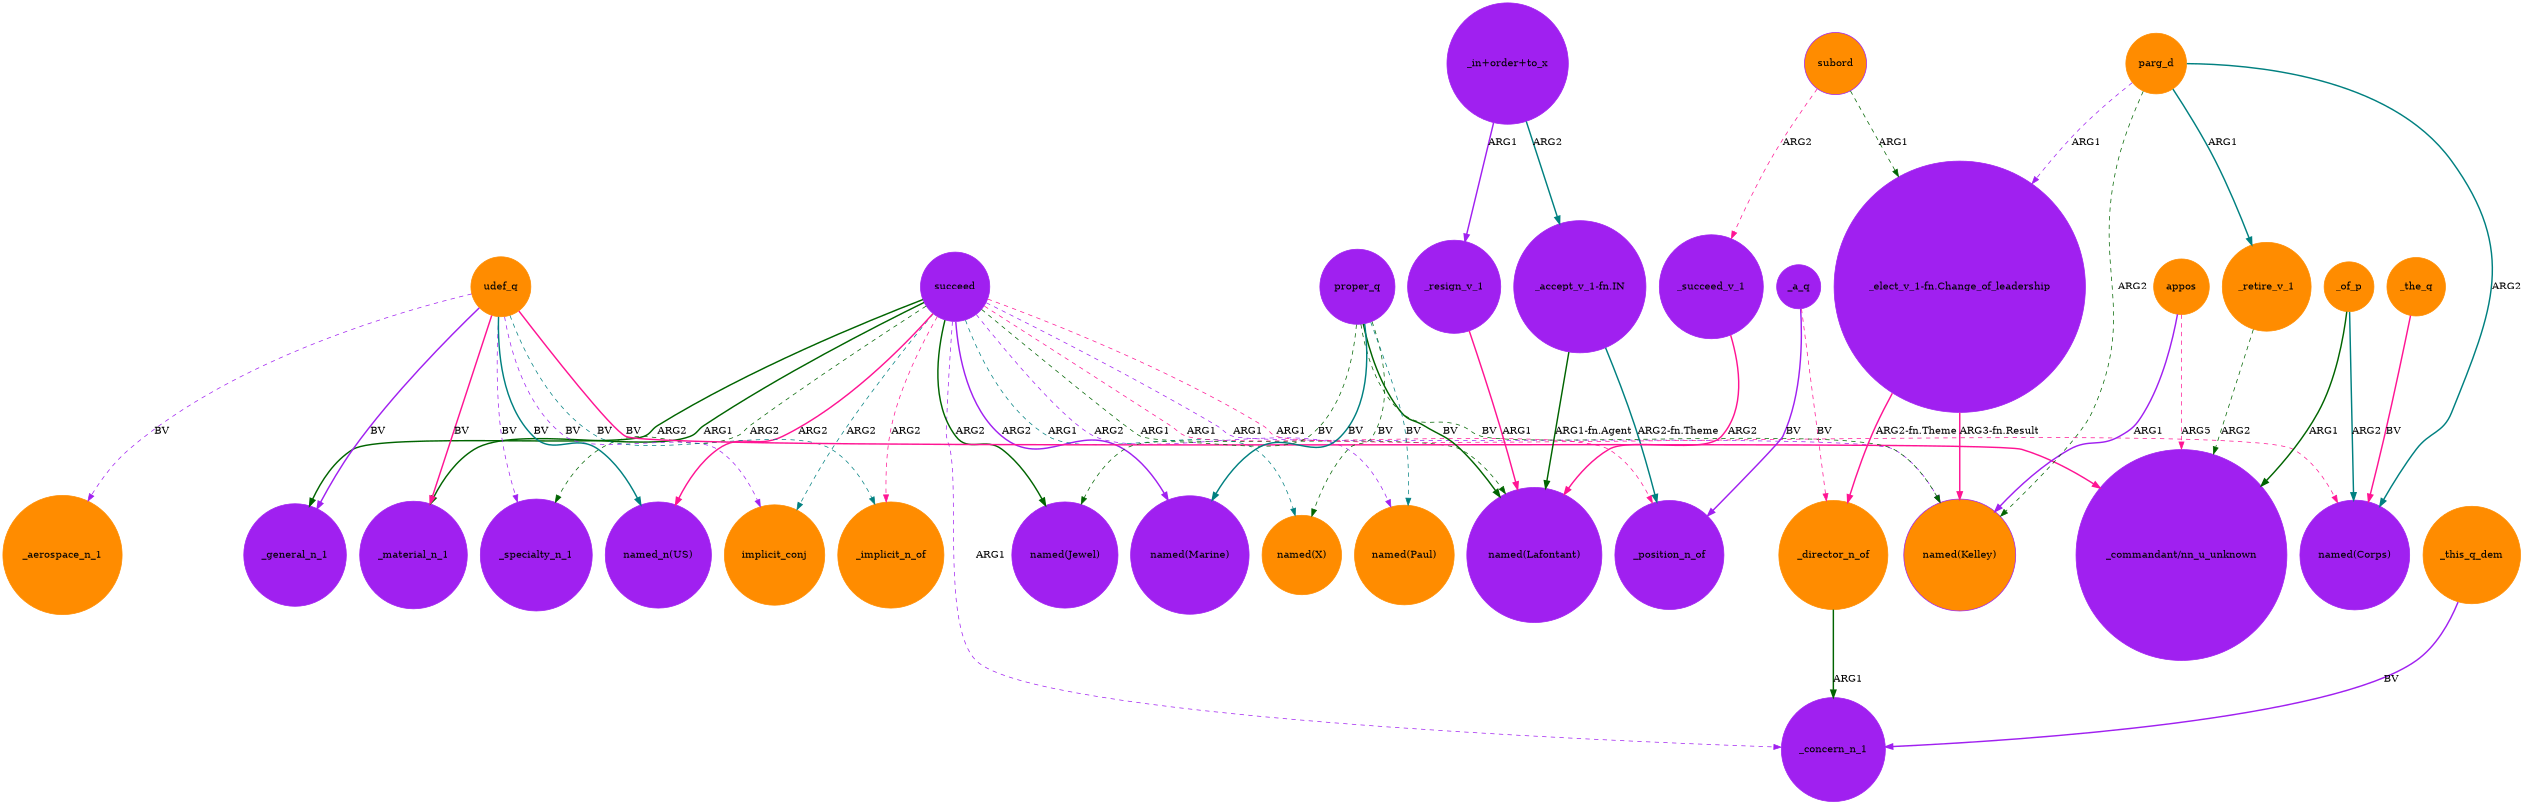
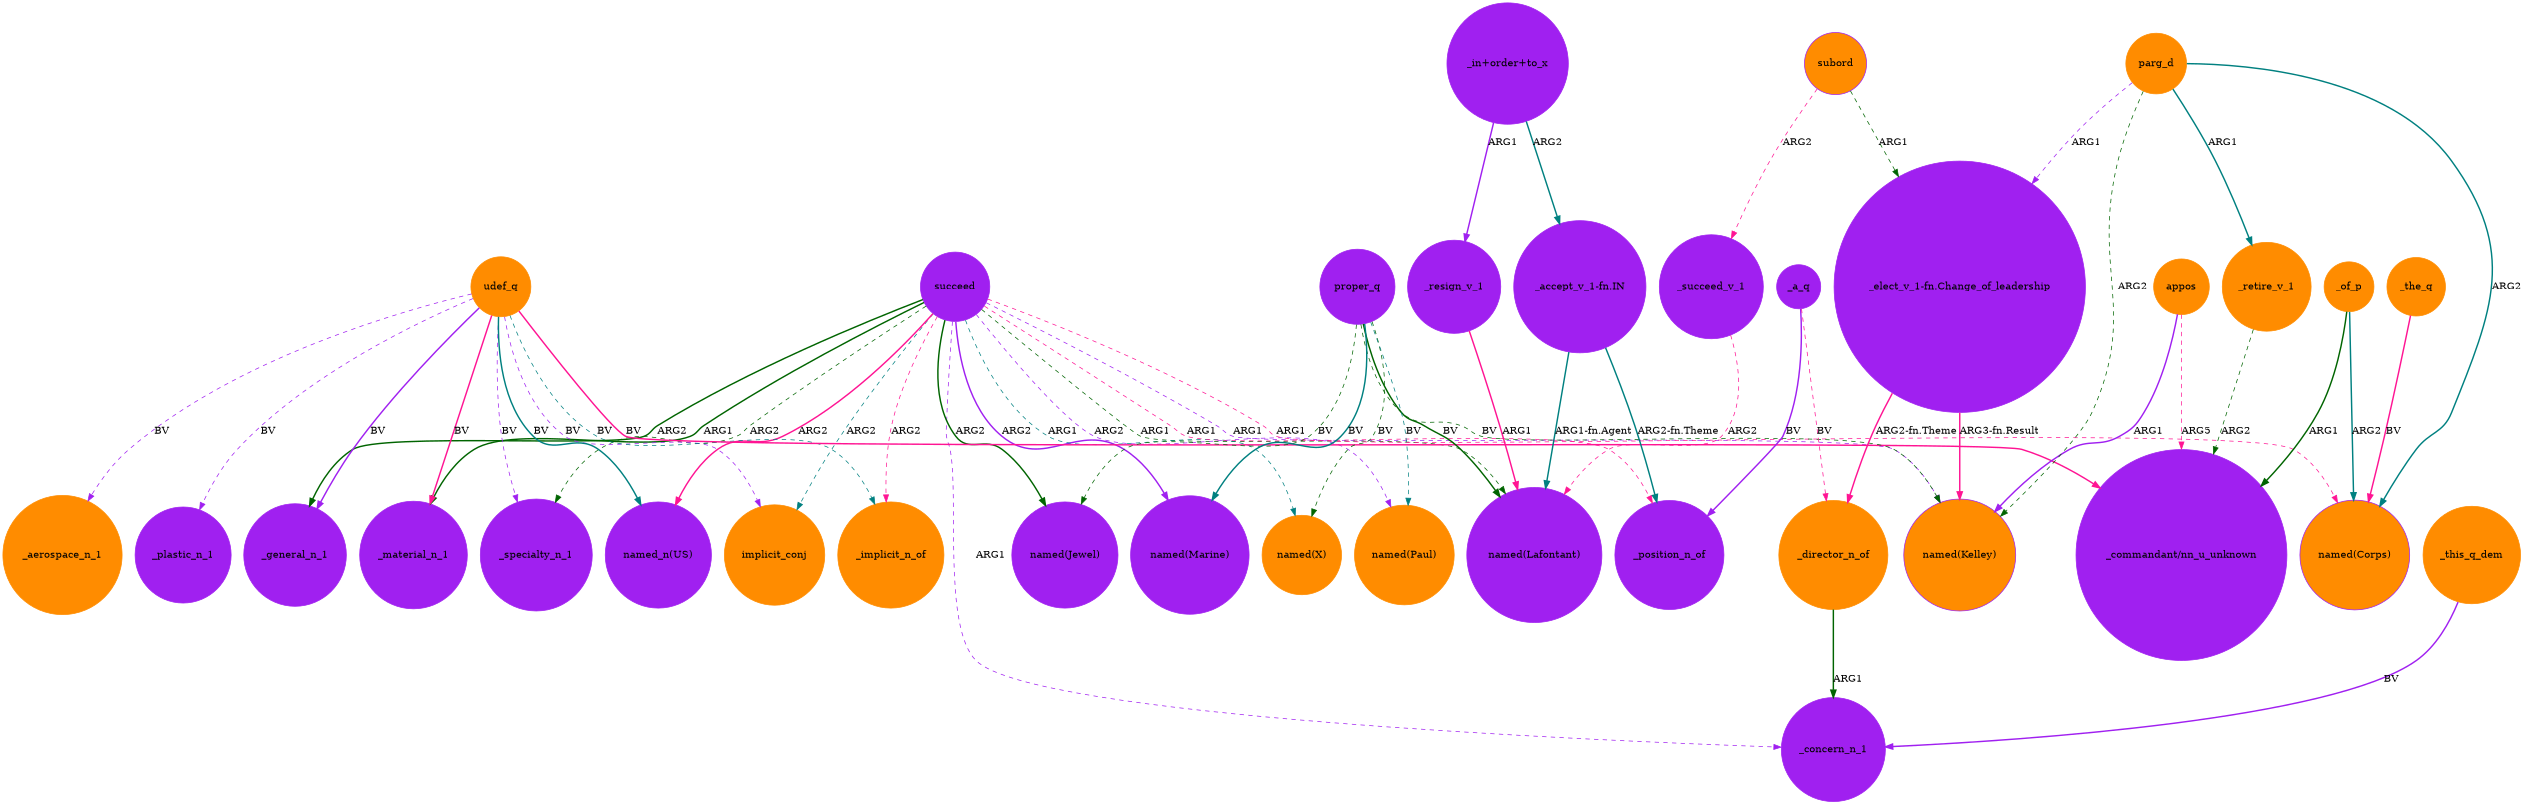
edge "_accept_v_1-fn.IN" -> "named(Lafontant)": color darkgreen -> teal
edge "_succeed_v_1" -> "named(Lafontant)": style bold -> dashed
node "_plastic_n_1": added
node "named(Corps)": fillcolor purple -> darkorange
